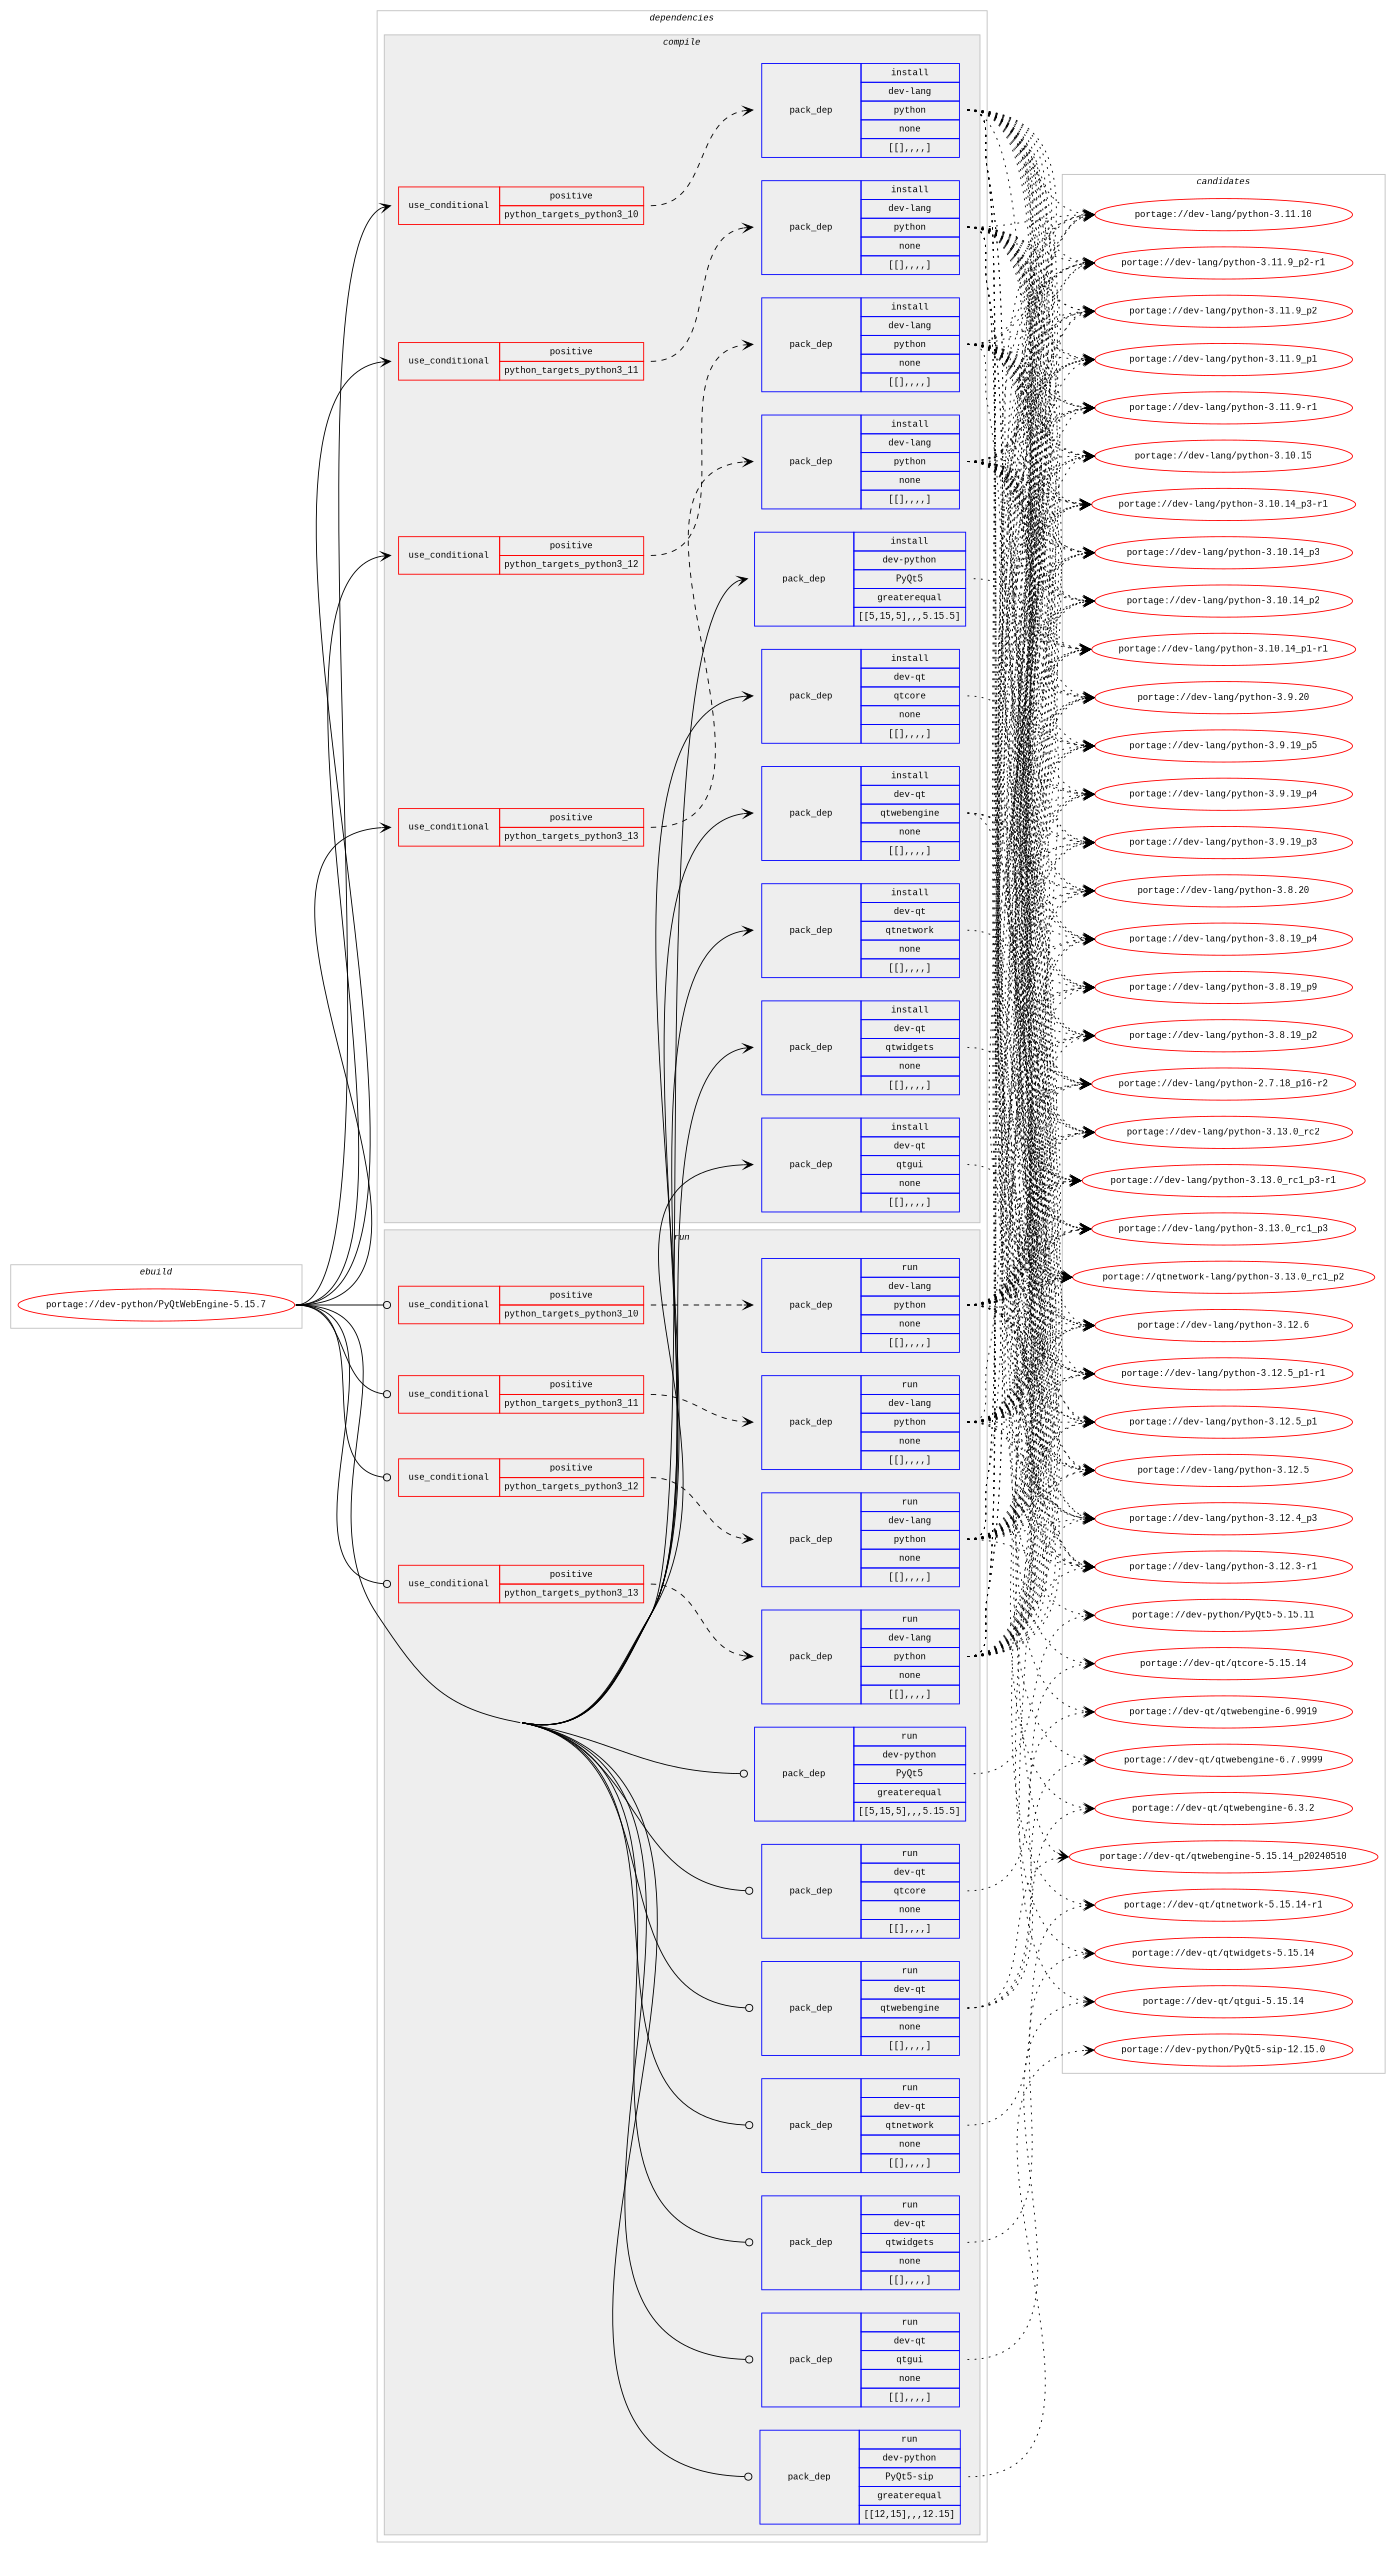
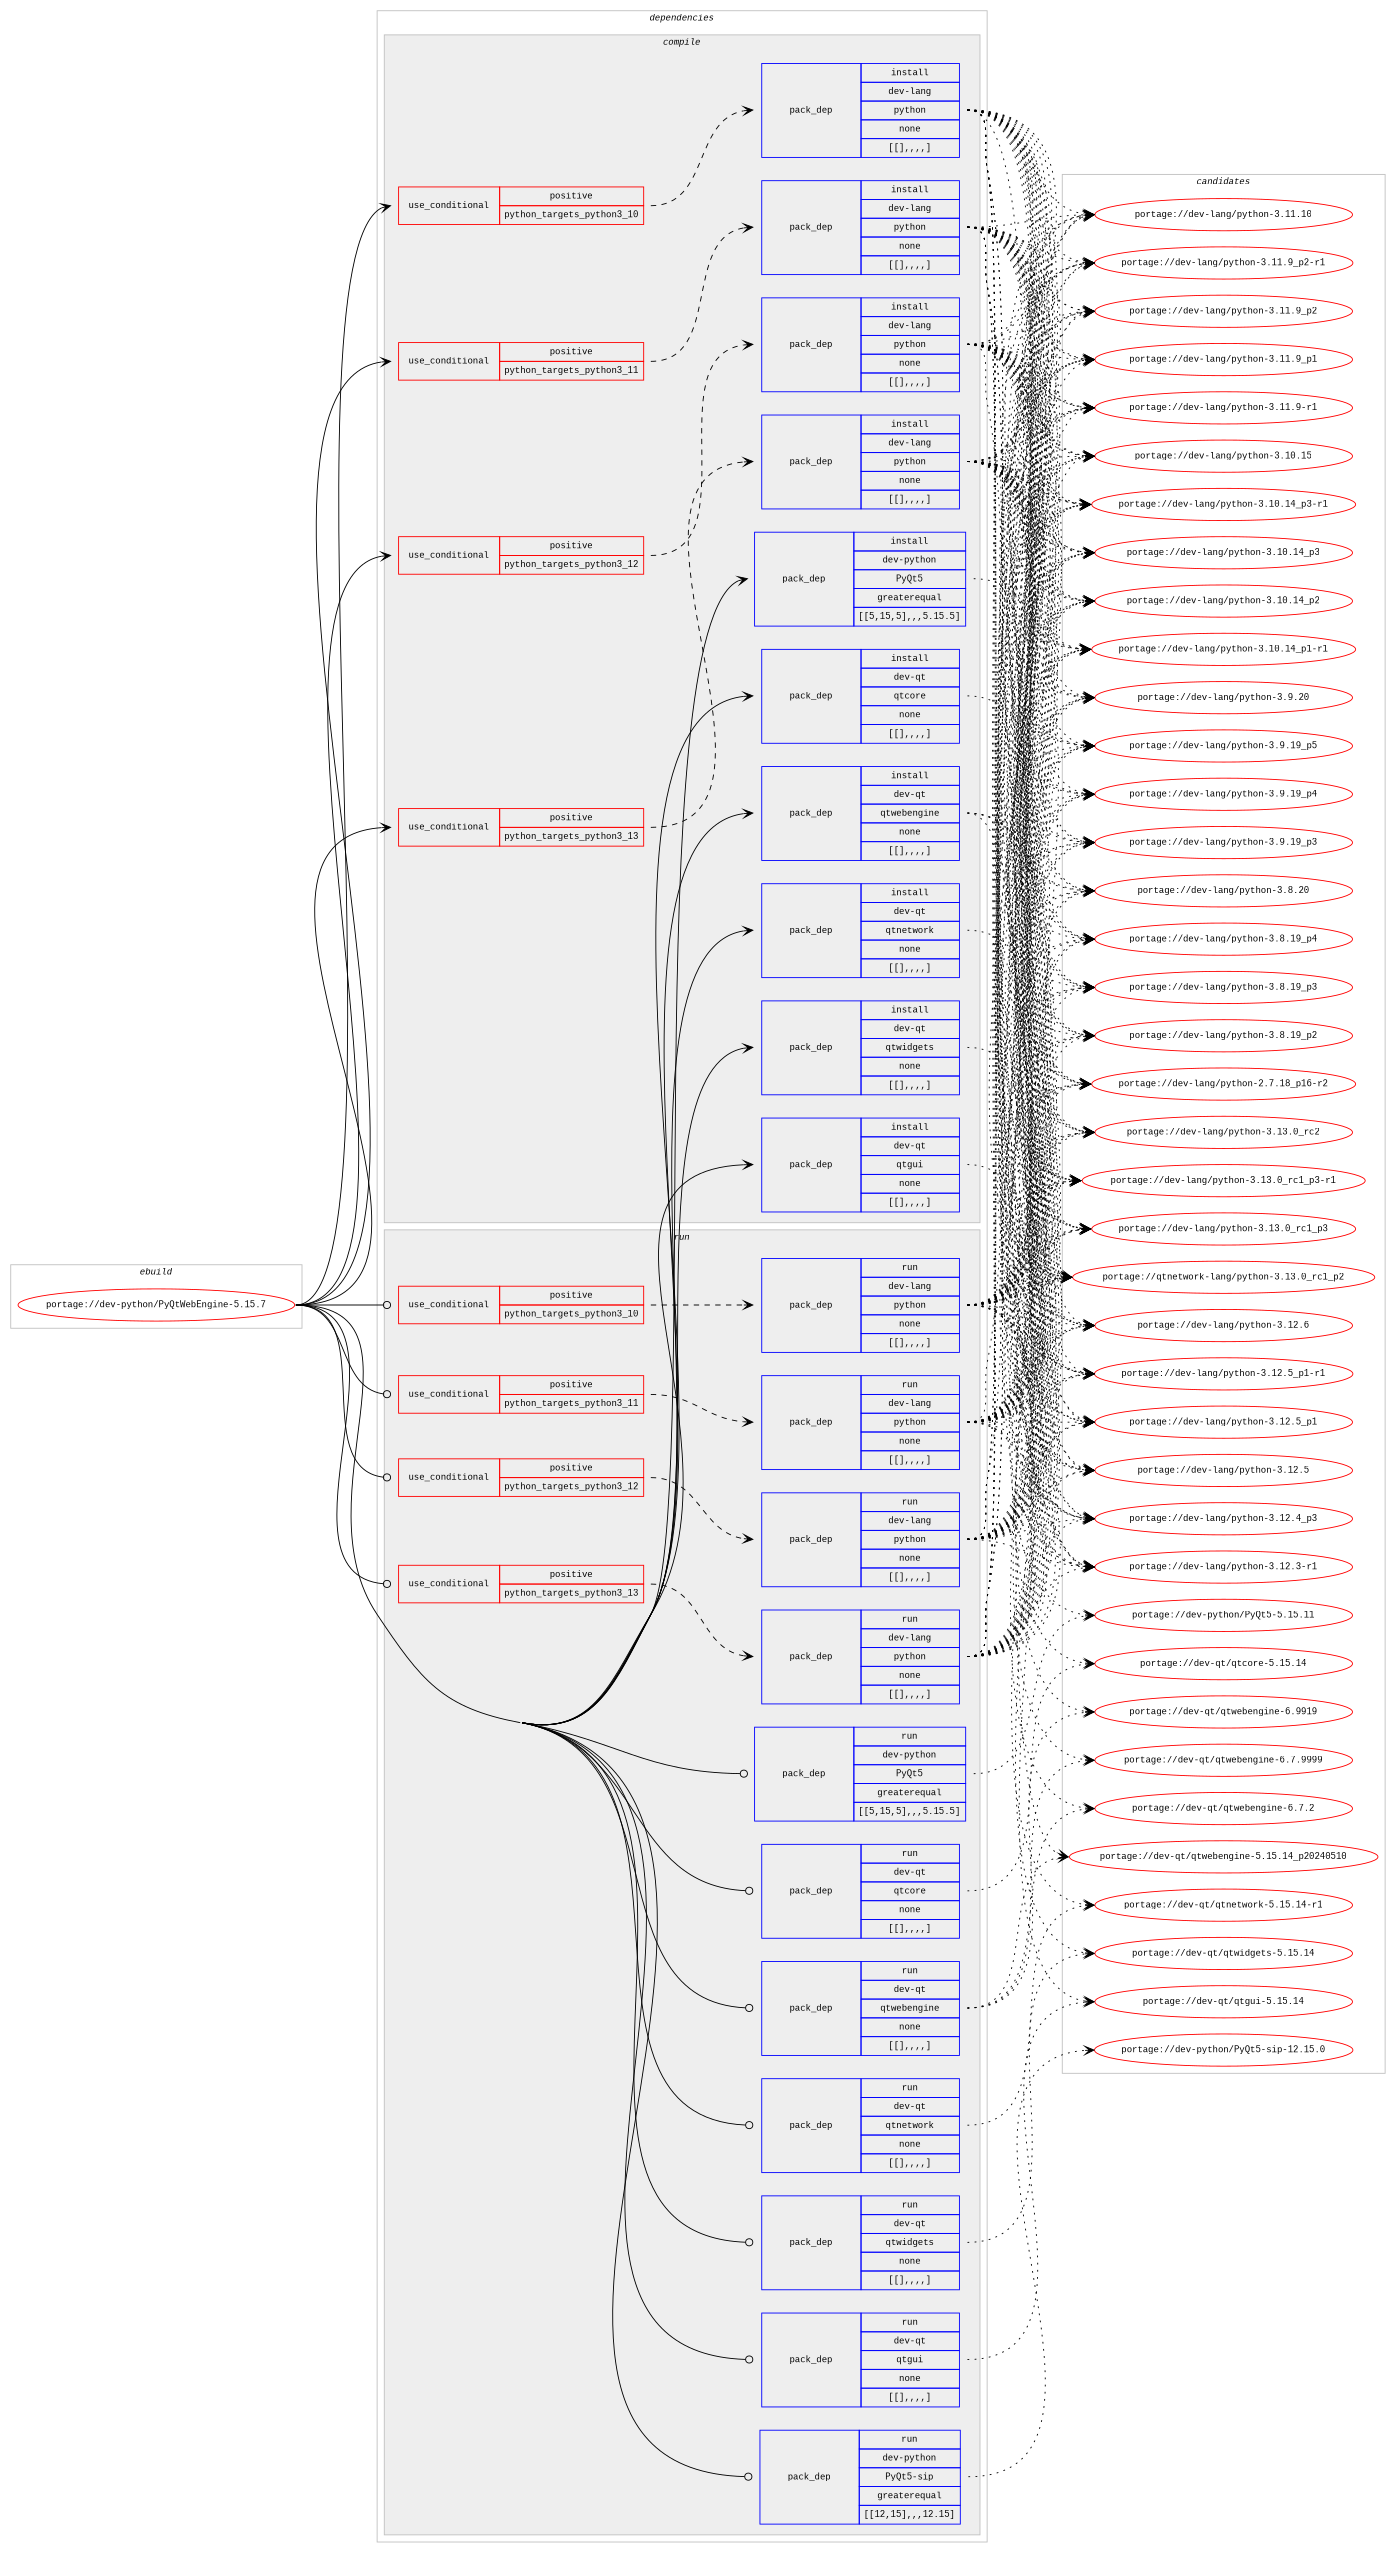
node "portage://dev-lang/python-3.8.19_p9": label "portage://dev-lang/python-3.8.19_p9" -> "portage://dev-lang/python-3.8.19_p3"
node "portage://dev-qt/qtwebengine-6.3.2": label "portage://dev-qt/qtwebengine-6.3.2" -> "portage://dev-qt/qtwebengine-6.7.2"
